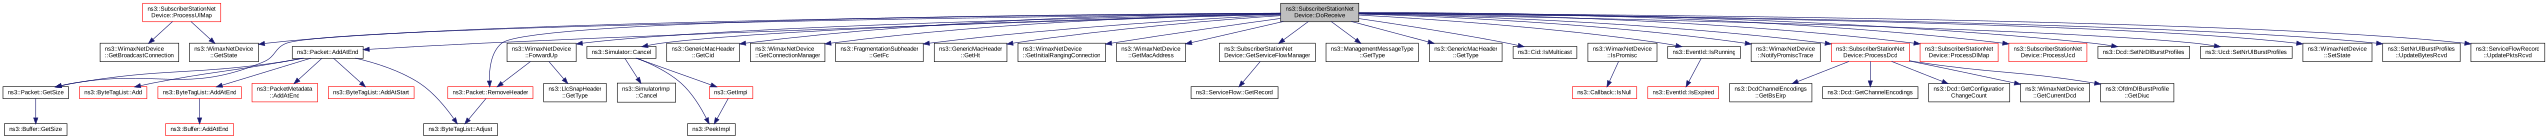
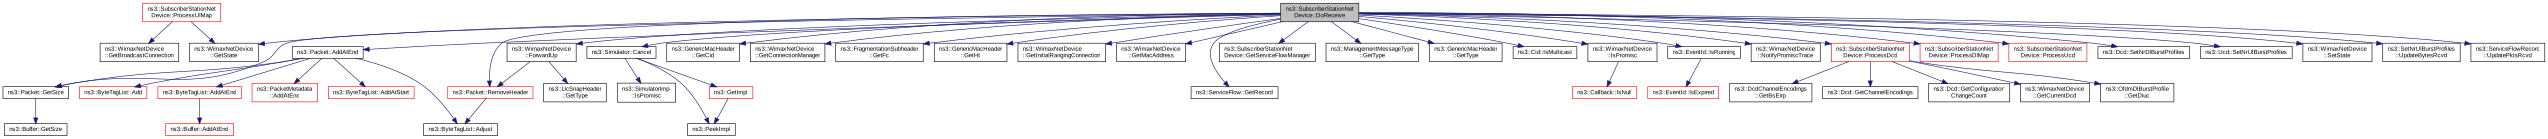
edge "ns3::SubscriberStationNet Device::DoReceive" -> "ns3::WimaxNetDevice ::IsPromisc": added
edge "ns3::SubscriberStationNet Device::GetServiceFlowManager" -> "ns3::ServiceFlow::GetRecord": now "ns3::SubscriberStationNet Device::DoReceive" -> "ns3::ServiceFlow::GetRecord"
node "ns3::SimulatorImpl ::Cancel": label "ns3::SimulatorImpl ::Cancel" -> "ns3::SimulatorImpl ::IsPromisc"
